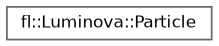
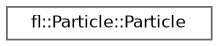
node "fl::Luminova::Particle": label "fl::Luminova::Particle" -> "fl::Particle::Particle"
